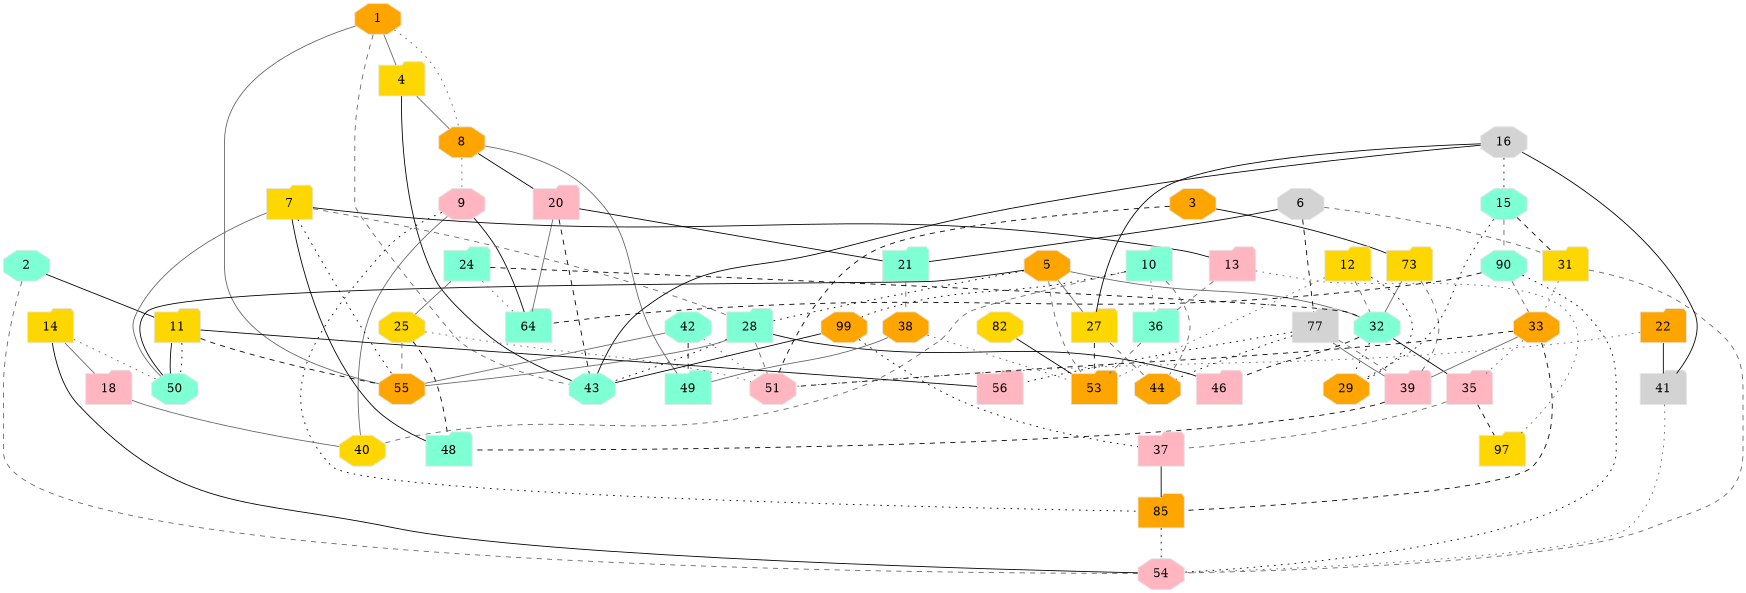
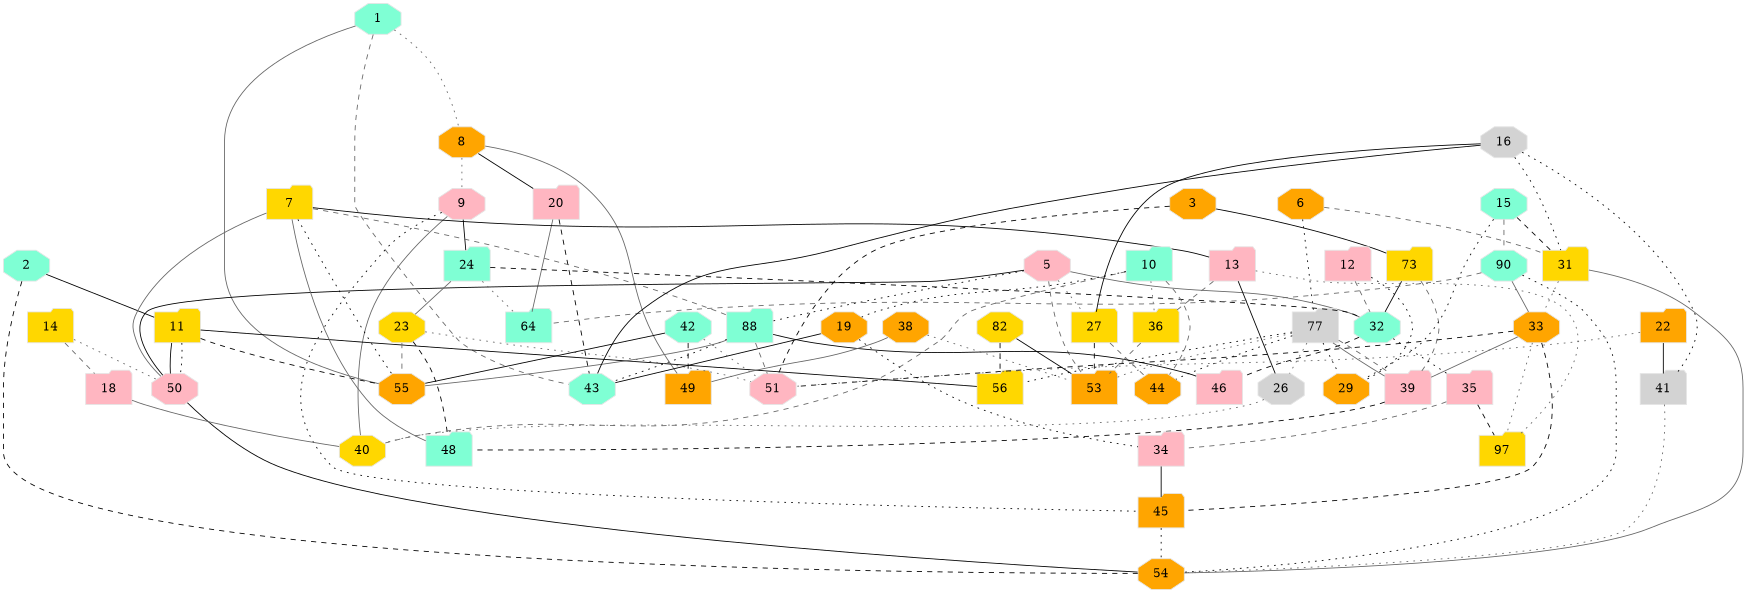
node "1": fillcolor orange -> aquamarine
node "4": removed
edge "16" -- "15": now "16" -- "31"
node "6": fillcolor lightgrey -> orange
edge "16" -- "41": style solid -> dotted
edge "9" -- "64": now "9" -- "24"
node "21": removed
node "5": fillcolor orange -> lightpink
edge "6" -- "77": style dashed -> dotted
node "12": fillcolor gold -> lightpink
edge "5" -- "27": style solid -> dotted
edge "90" -- "33": style dashed -> solid
edge "73" -- "32": color gray40 -> black
edge "90" -- "64": color black -> gray40
node "25": label "25" -> "23"
node "28": label "28" -> "88"
node "99": label "99" -> "19"
node "36": fillcolor aquamarine -> gold
edge "12" -- "53": now "77" -- "53"
edge "7" -- "48": color black -> gray40
edge "33" -- "35": now "33" -- "97"
edge "14" -- "18": style solid -> dashed
edge "42" -- "55": color gray40 -> black
edge "82" -- "56": added
edge "32" -- "35": style solid -> dotted
edge "32" -- "29": now "77" -- "29"
node "50": fillcolor aquamarine -> lightpink
node "49": fillcolor aquamarine -> orange
node "56": fillcolor lightpink -> gold
node "26": added
node "37": label "37" -> "34"
node "85": label "85" -> "45"
edge "31" -- "54": style dashed -> solid
edge "14" -- "54": now "50" -- "54"
edge "2" -- "54": color gray40 -> black
node "54": fillcolor lightpink -> orange
